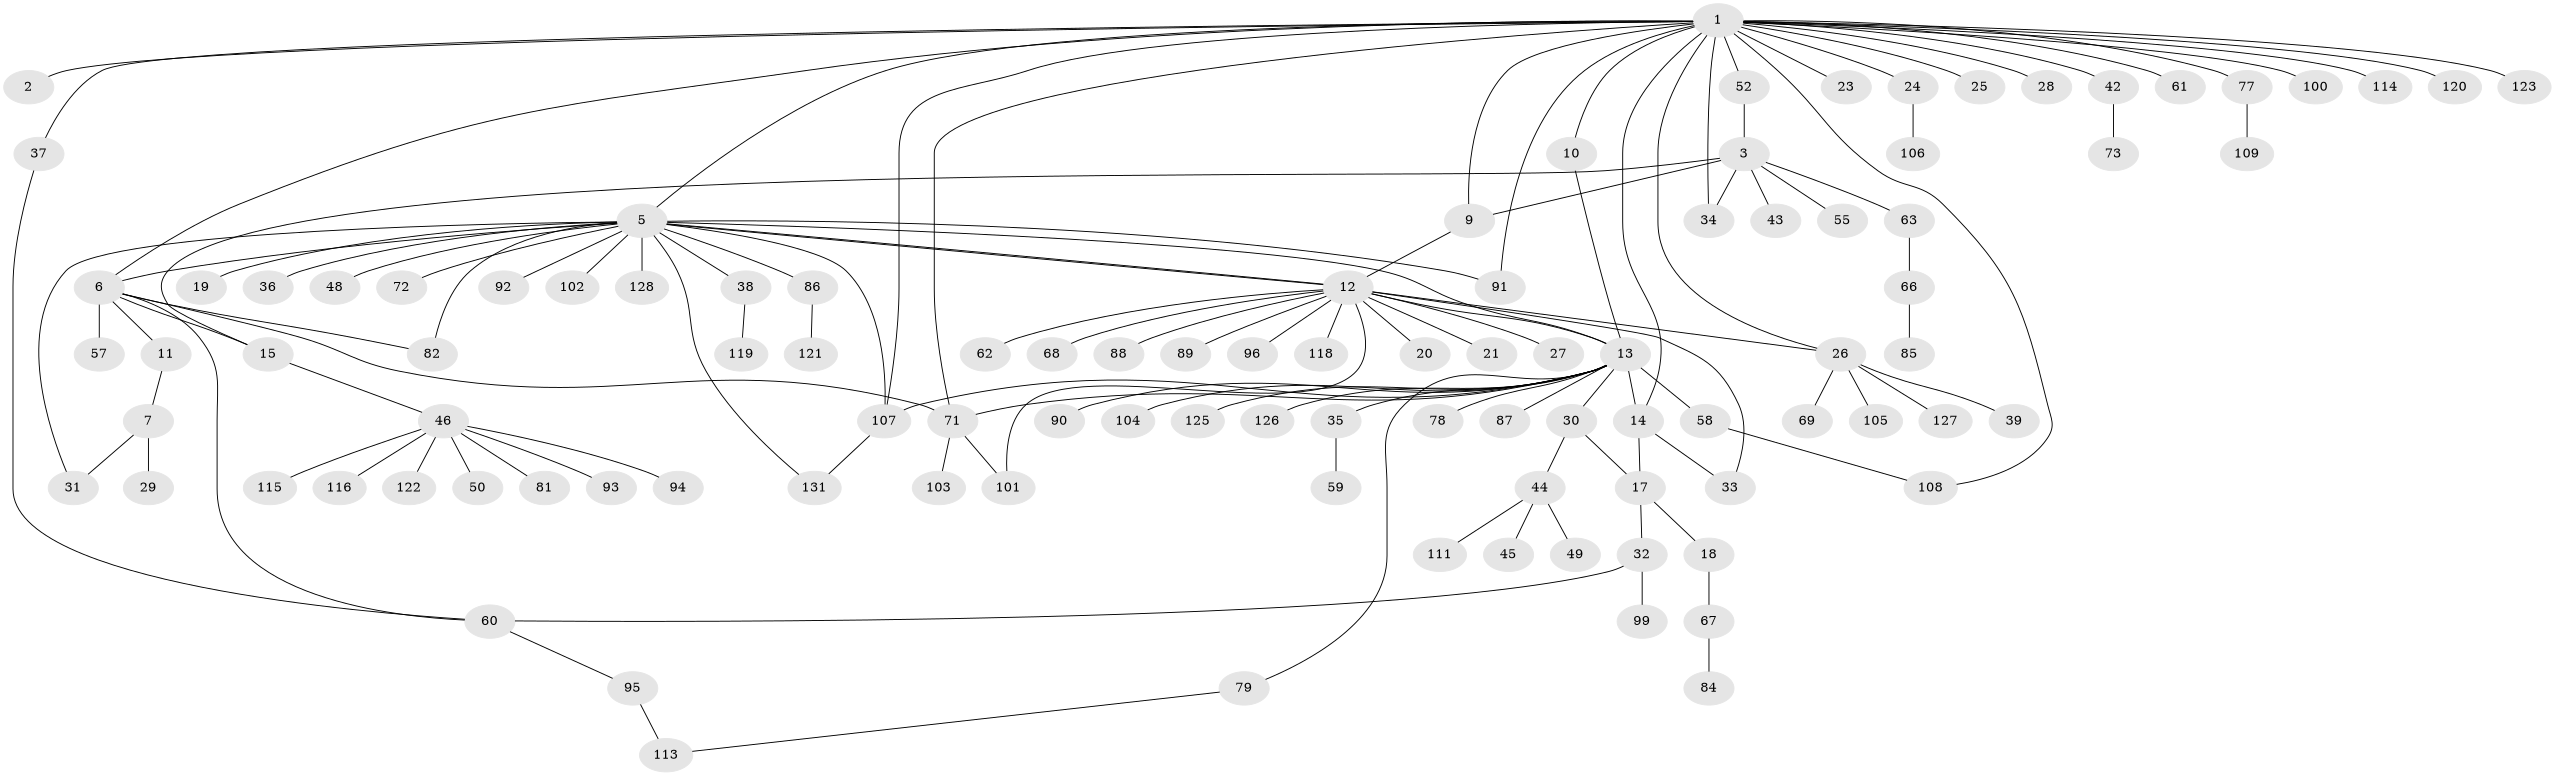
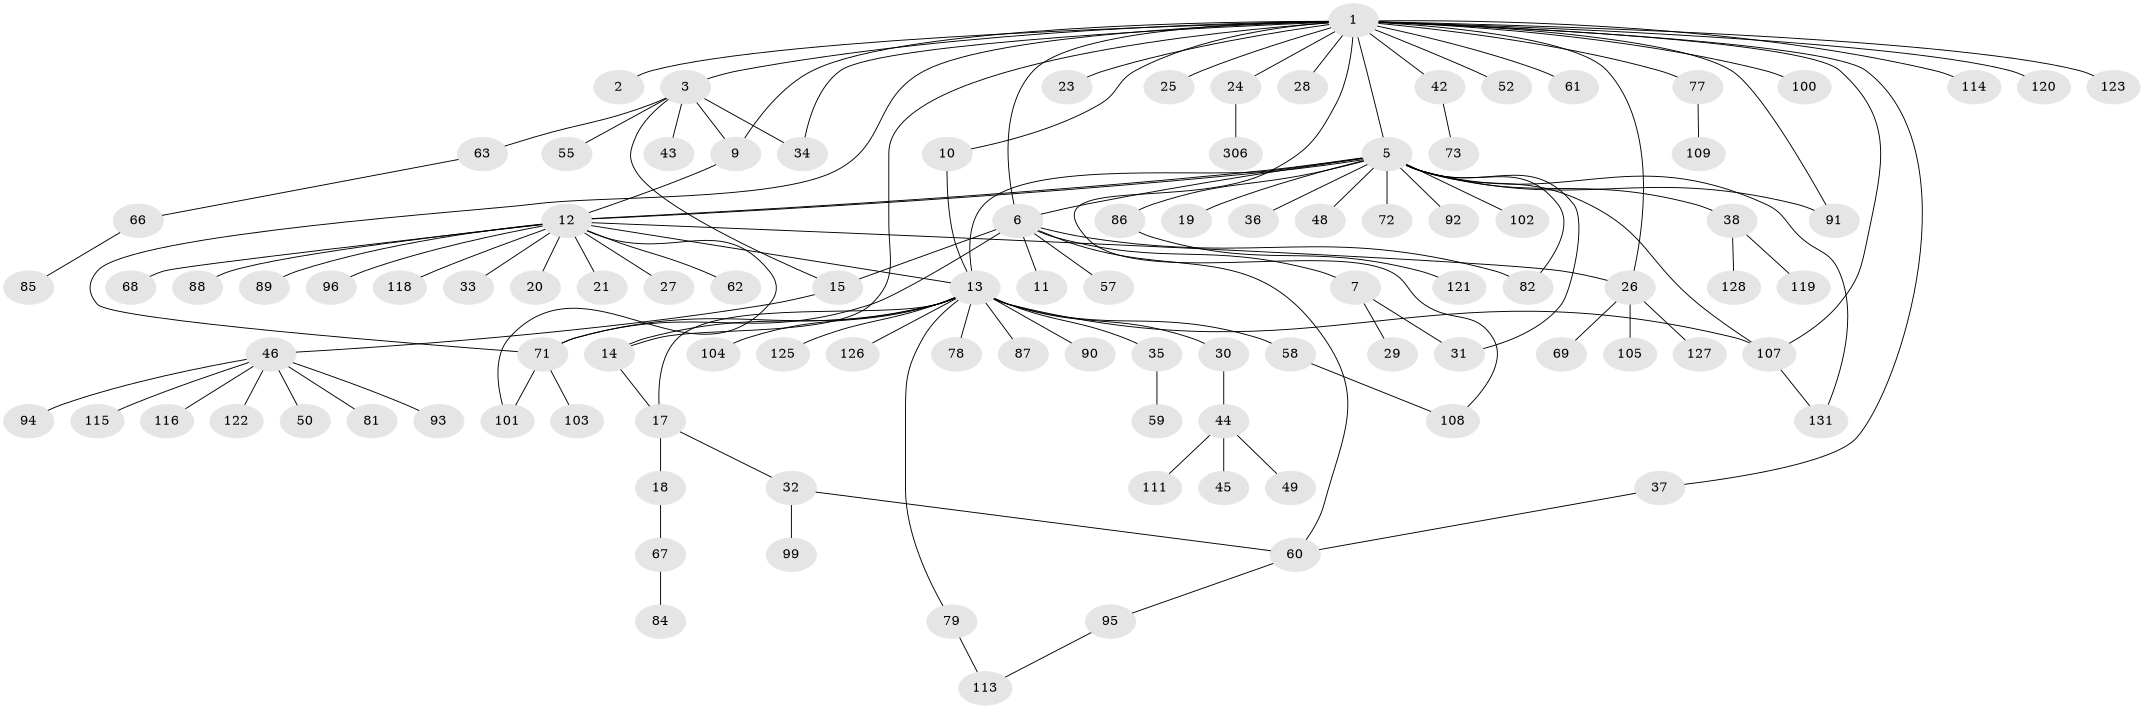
edge "52" -- "3": now "1" -- "3"
node "106": label "106" -> "306"
edge "5" -- "128": now "38" -- "128"
edge "11" -- "7": now "6" -- "7"
node "39": removed
edge "30" -- "17": now "13" -- "17"
edge "14" -- "33": removed
